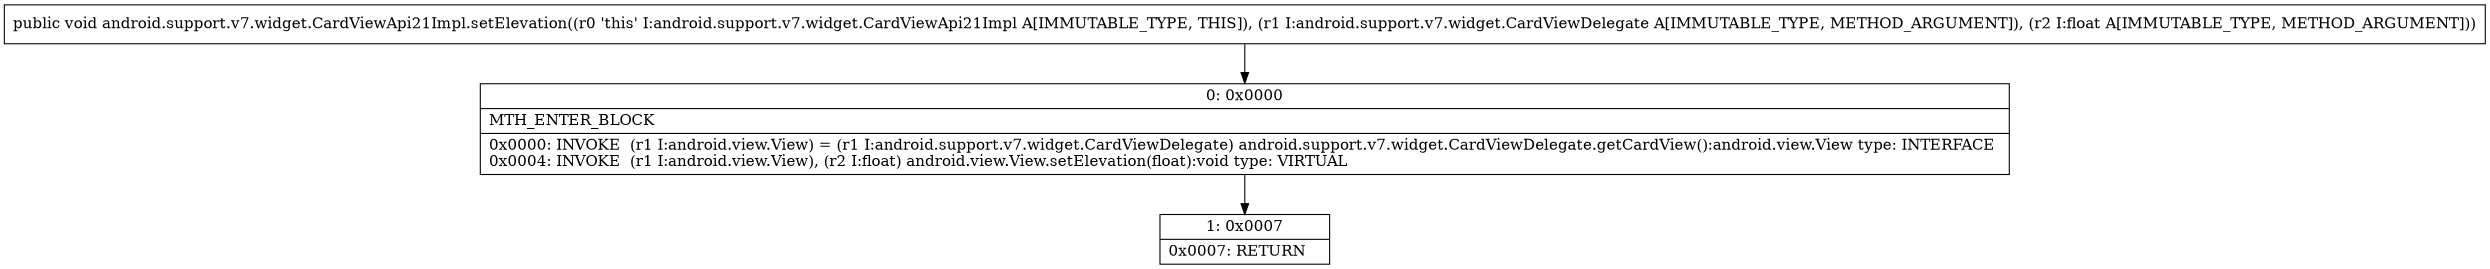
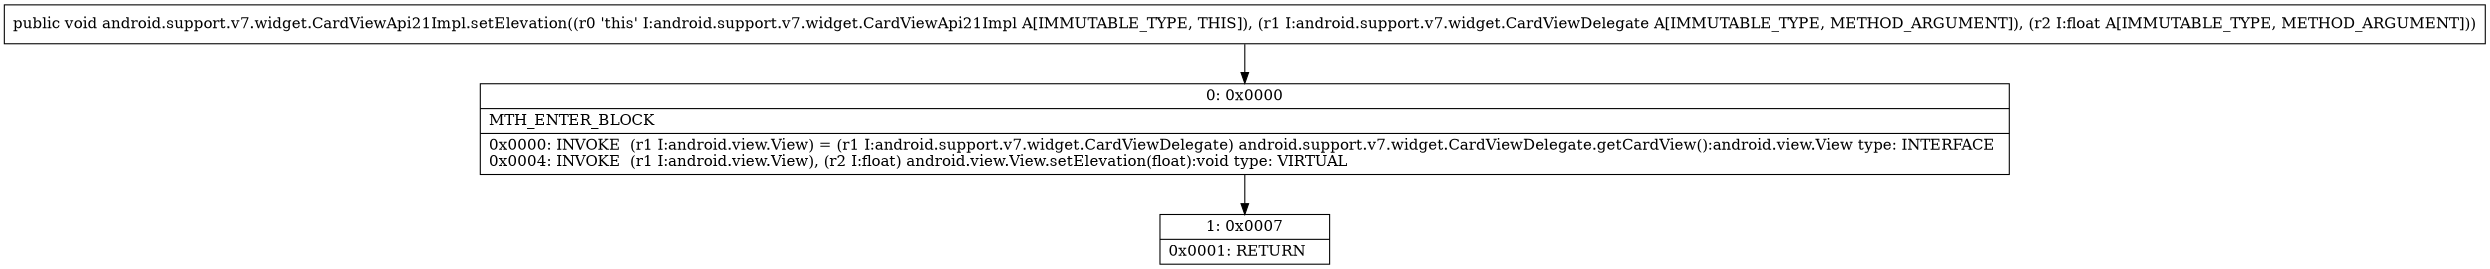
node "1: 0x0007": text "0x0007: RETURN" -> "0x0001: RETURN"
